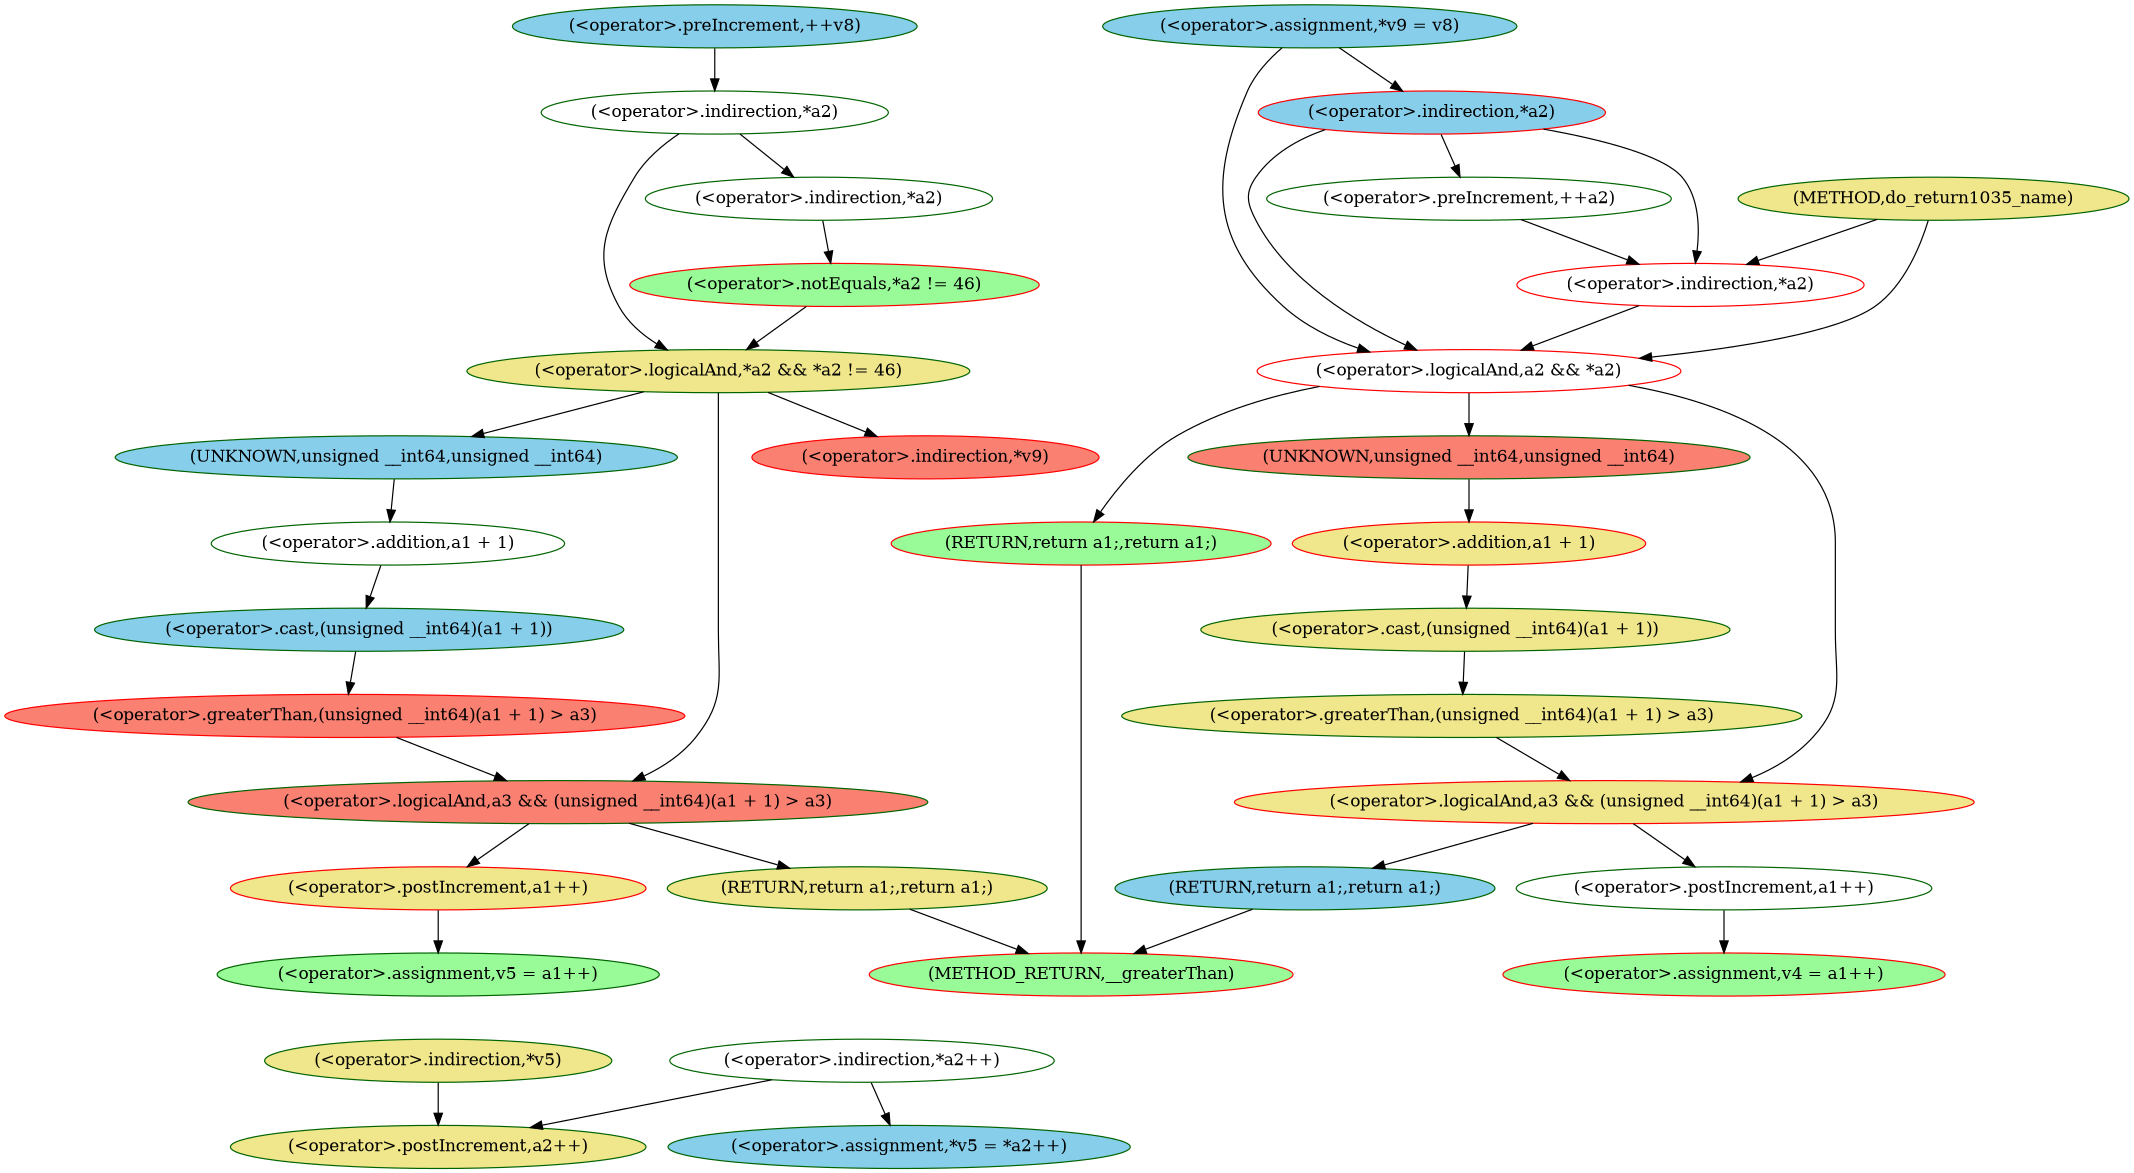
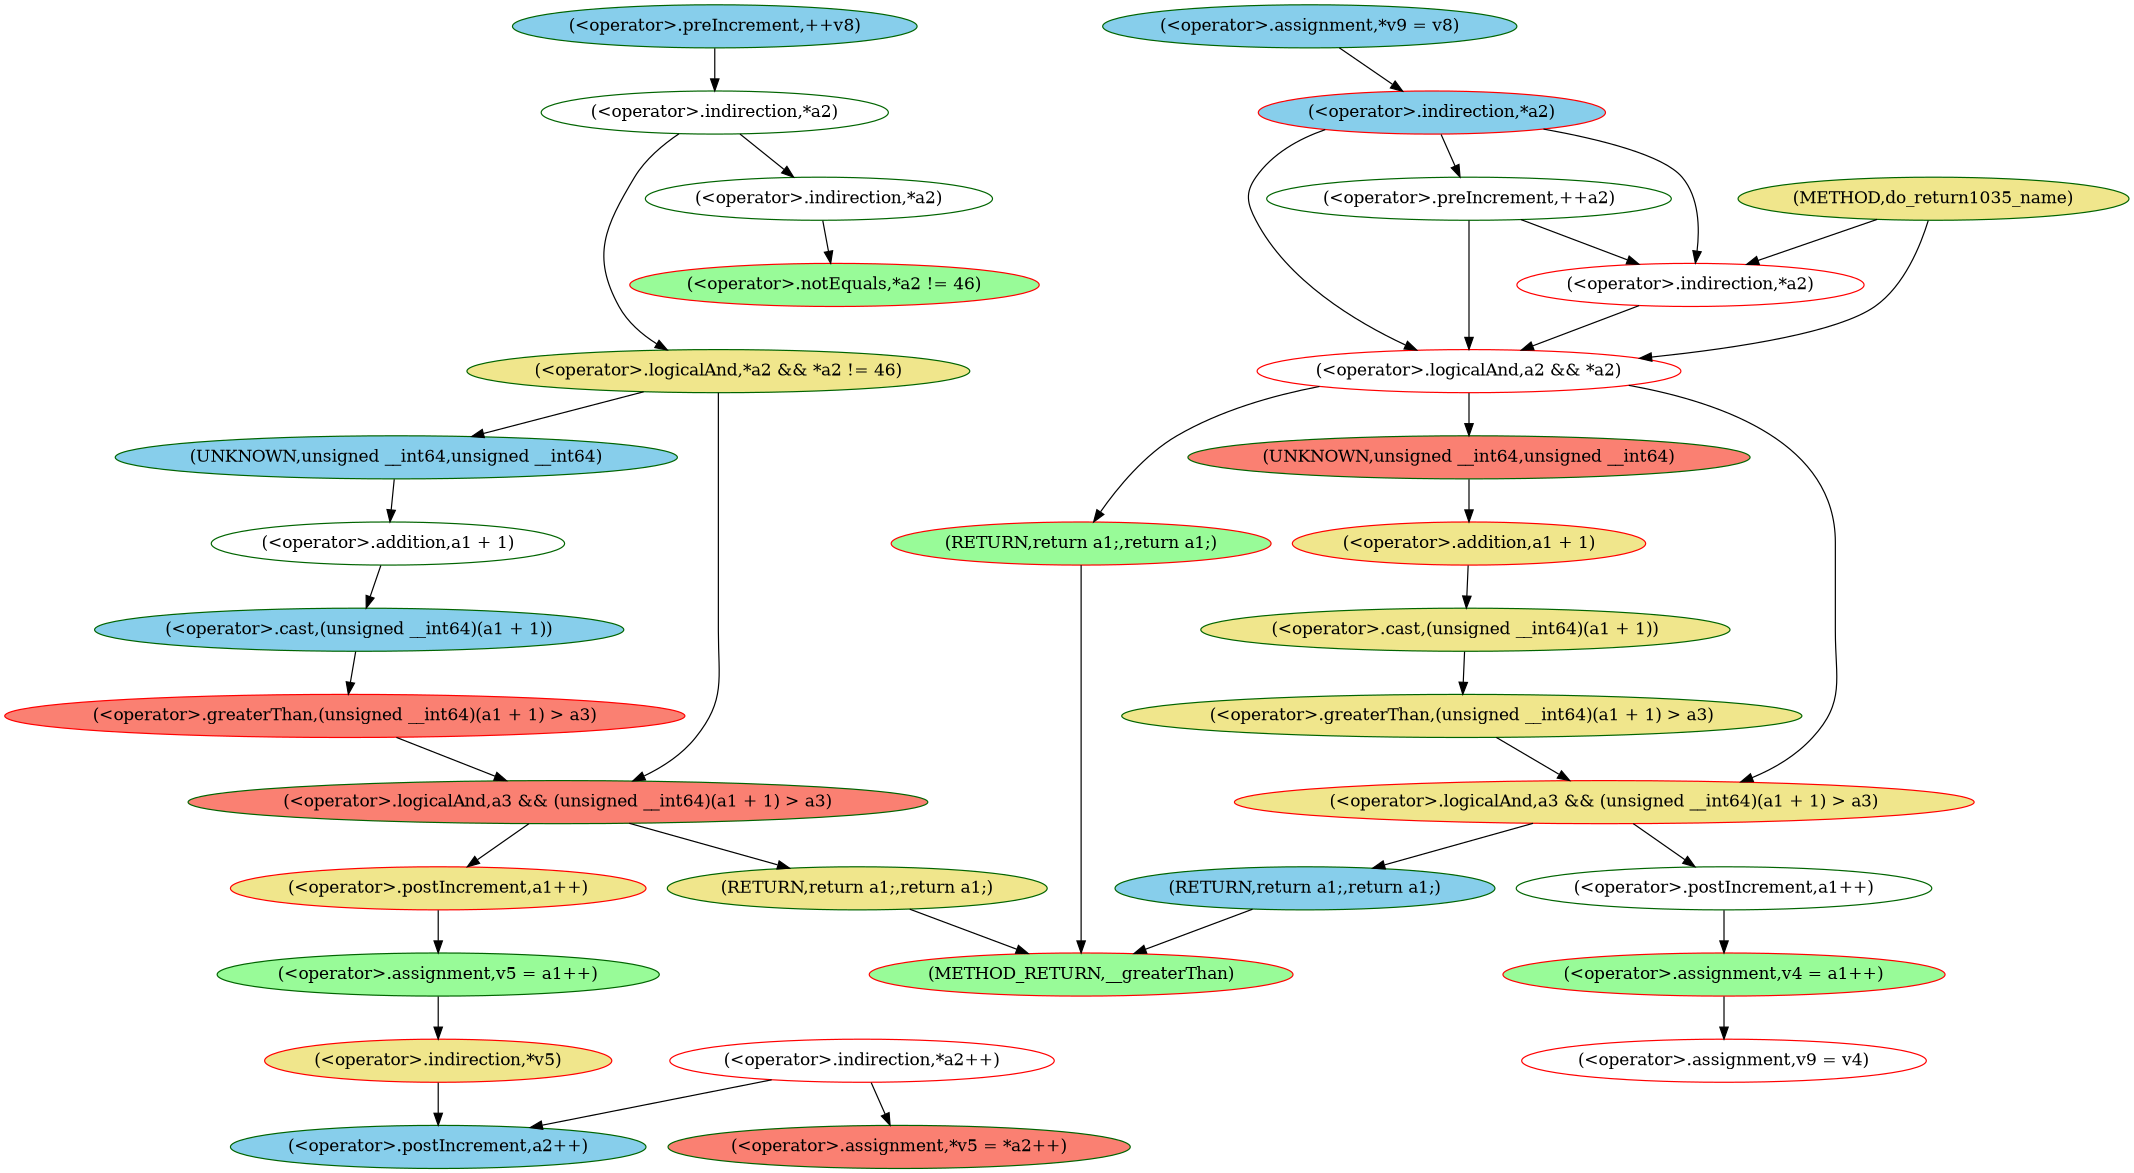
edge "(<operator>.assignment,*v9 = v8)" -> "(<operator>.logicalAnd,a2 && *a2)": now "(<operator>.preIncrement,++a2)" -> "(<operator>.logicalAnd,a2 && *a2)"
edge "(<operator>.notEquals,*a2 != 46)" -> "(<operator>.logicalAnd,*a2 && *a2 != 46)": removed
node "(<operator>.indirection,*v9)": removed
edge "(<operator>.assignment,v5 = a1++)" -> "(<operator>.indirection,*v5)": added
node "(<operator>.indirection,*v5)": color darkgreen -> red
node "(<operator>.indirection,*a2++)": color darkgreen -> red
node "(<operator>.assignment,v9 = v4)": added
node "(<operator>.postIncrement,a2++)": fillcolor khaki -> skyblue
node "(<operator>.assignment,*v5 = *a2++)": fillcolor skyblue -> salmon
